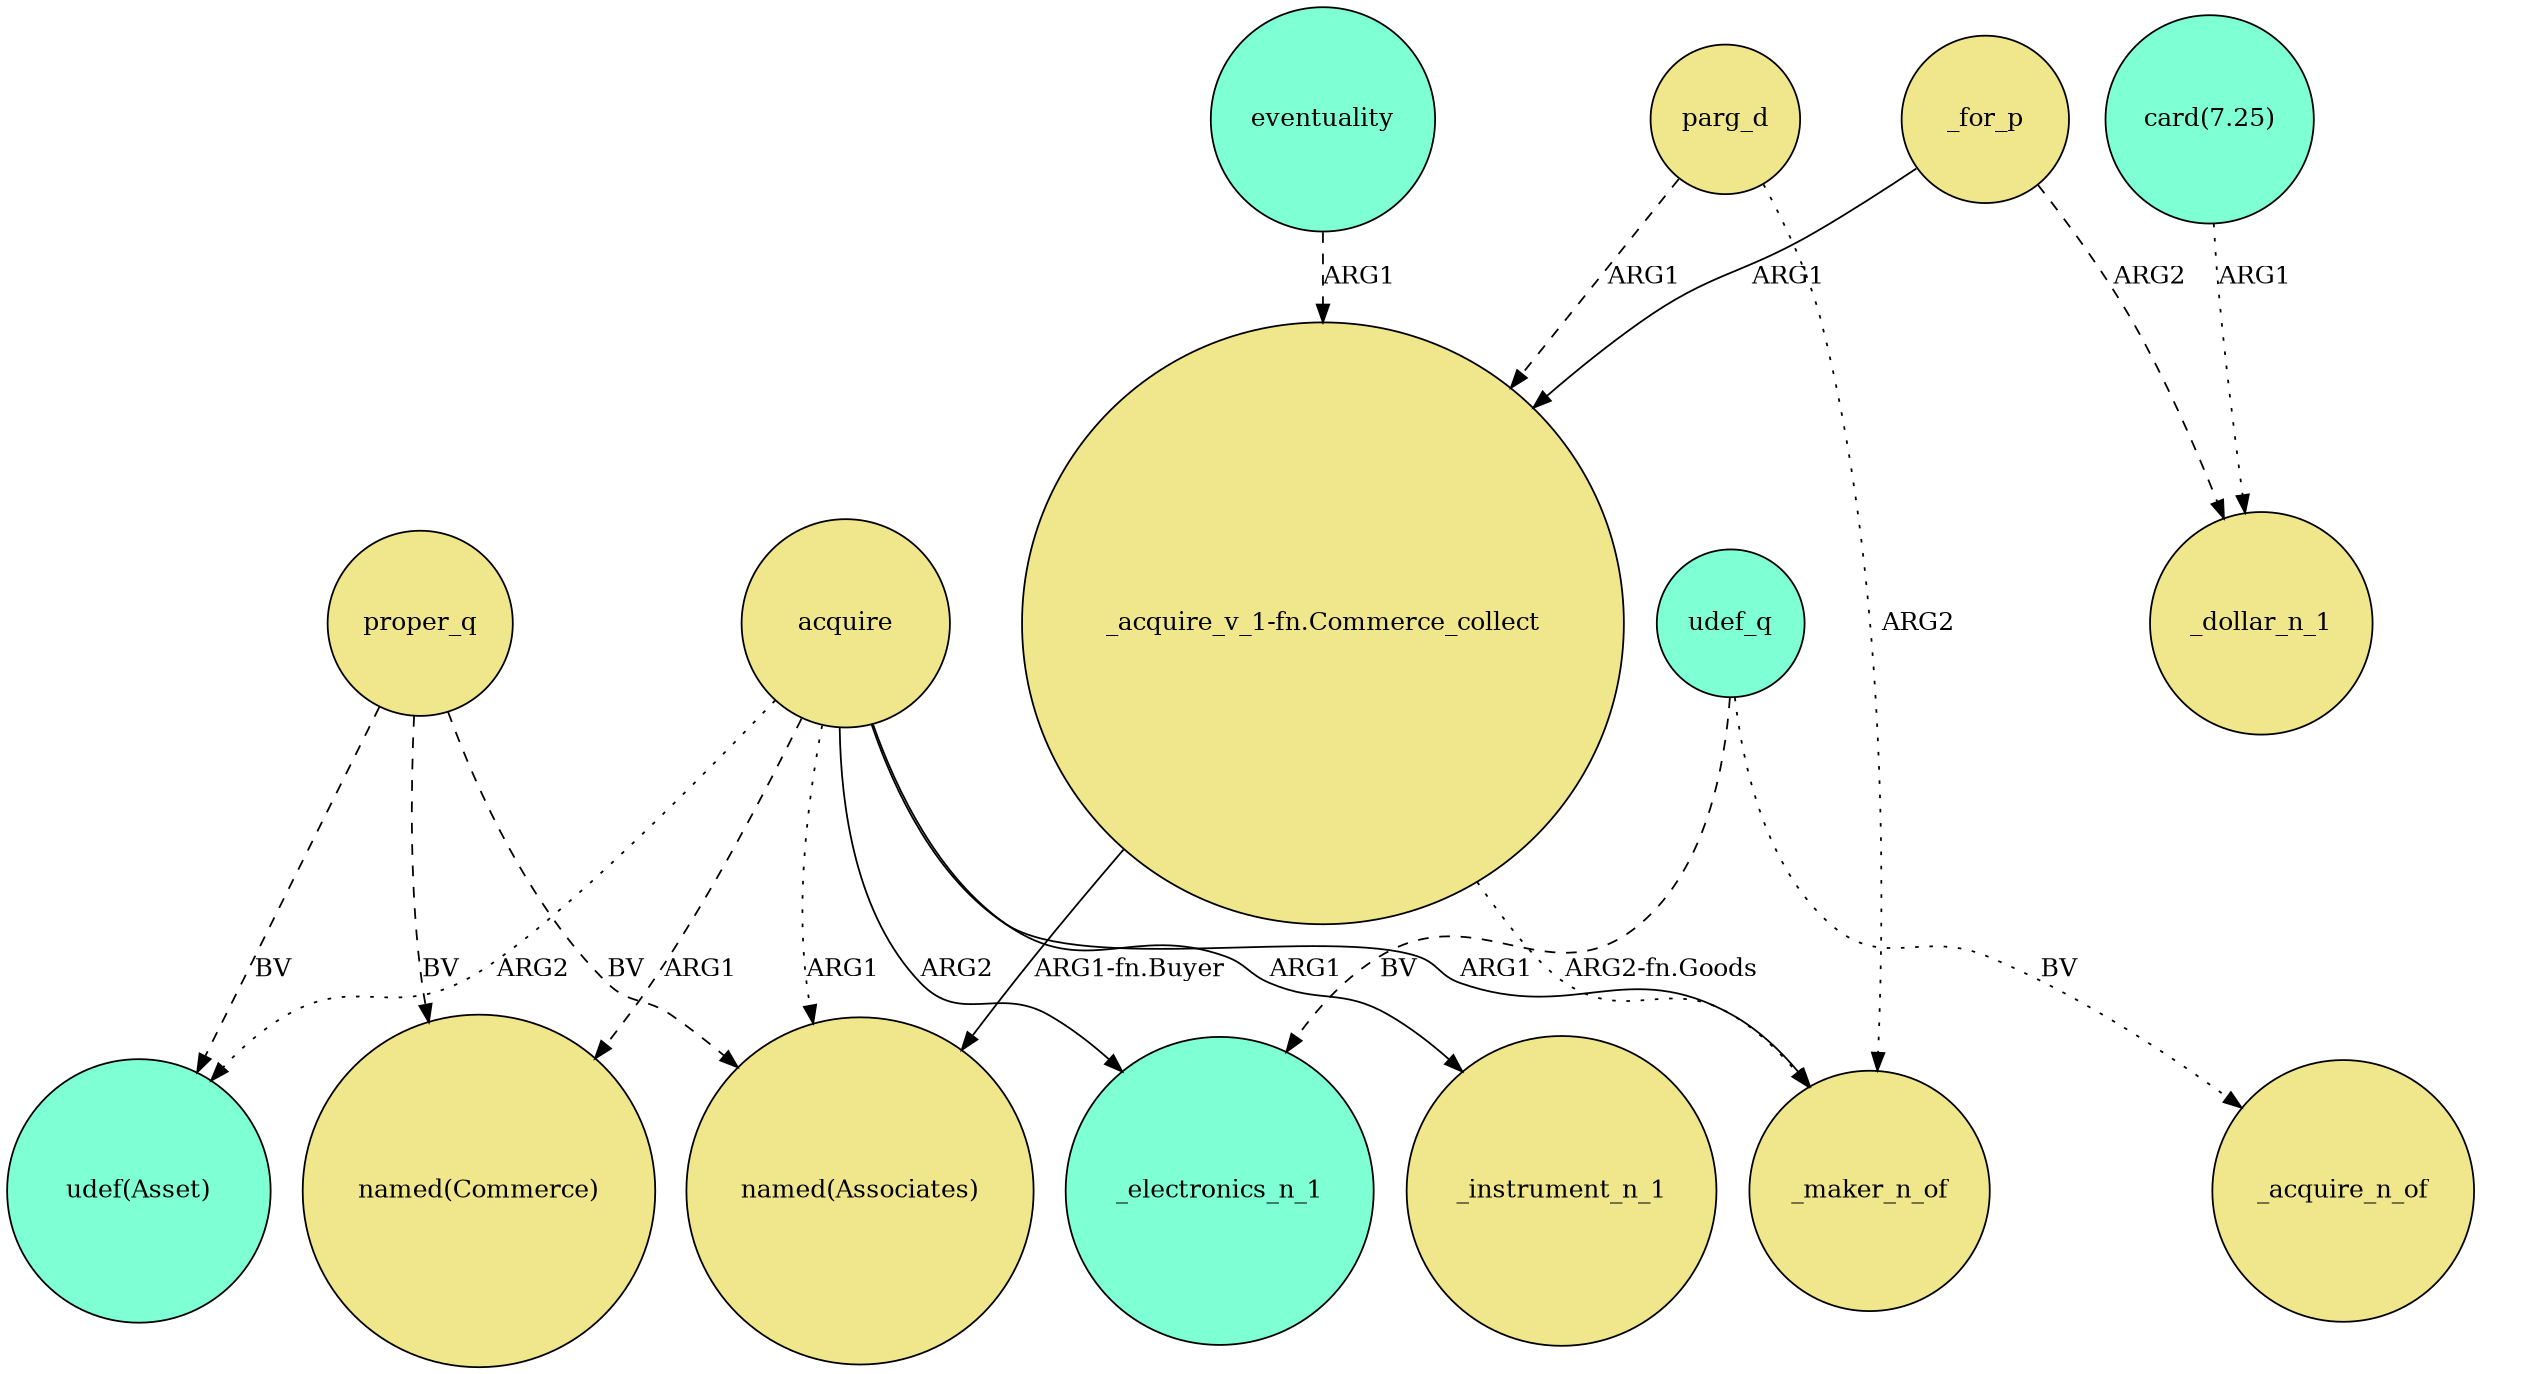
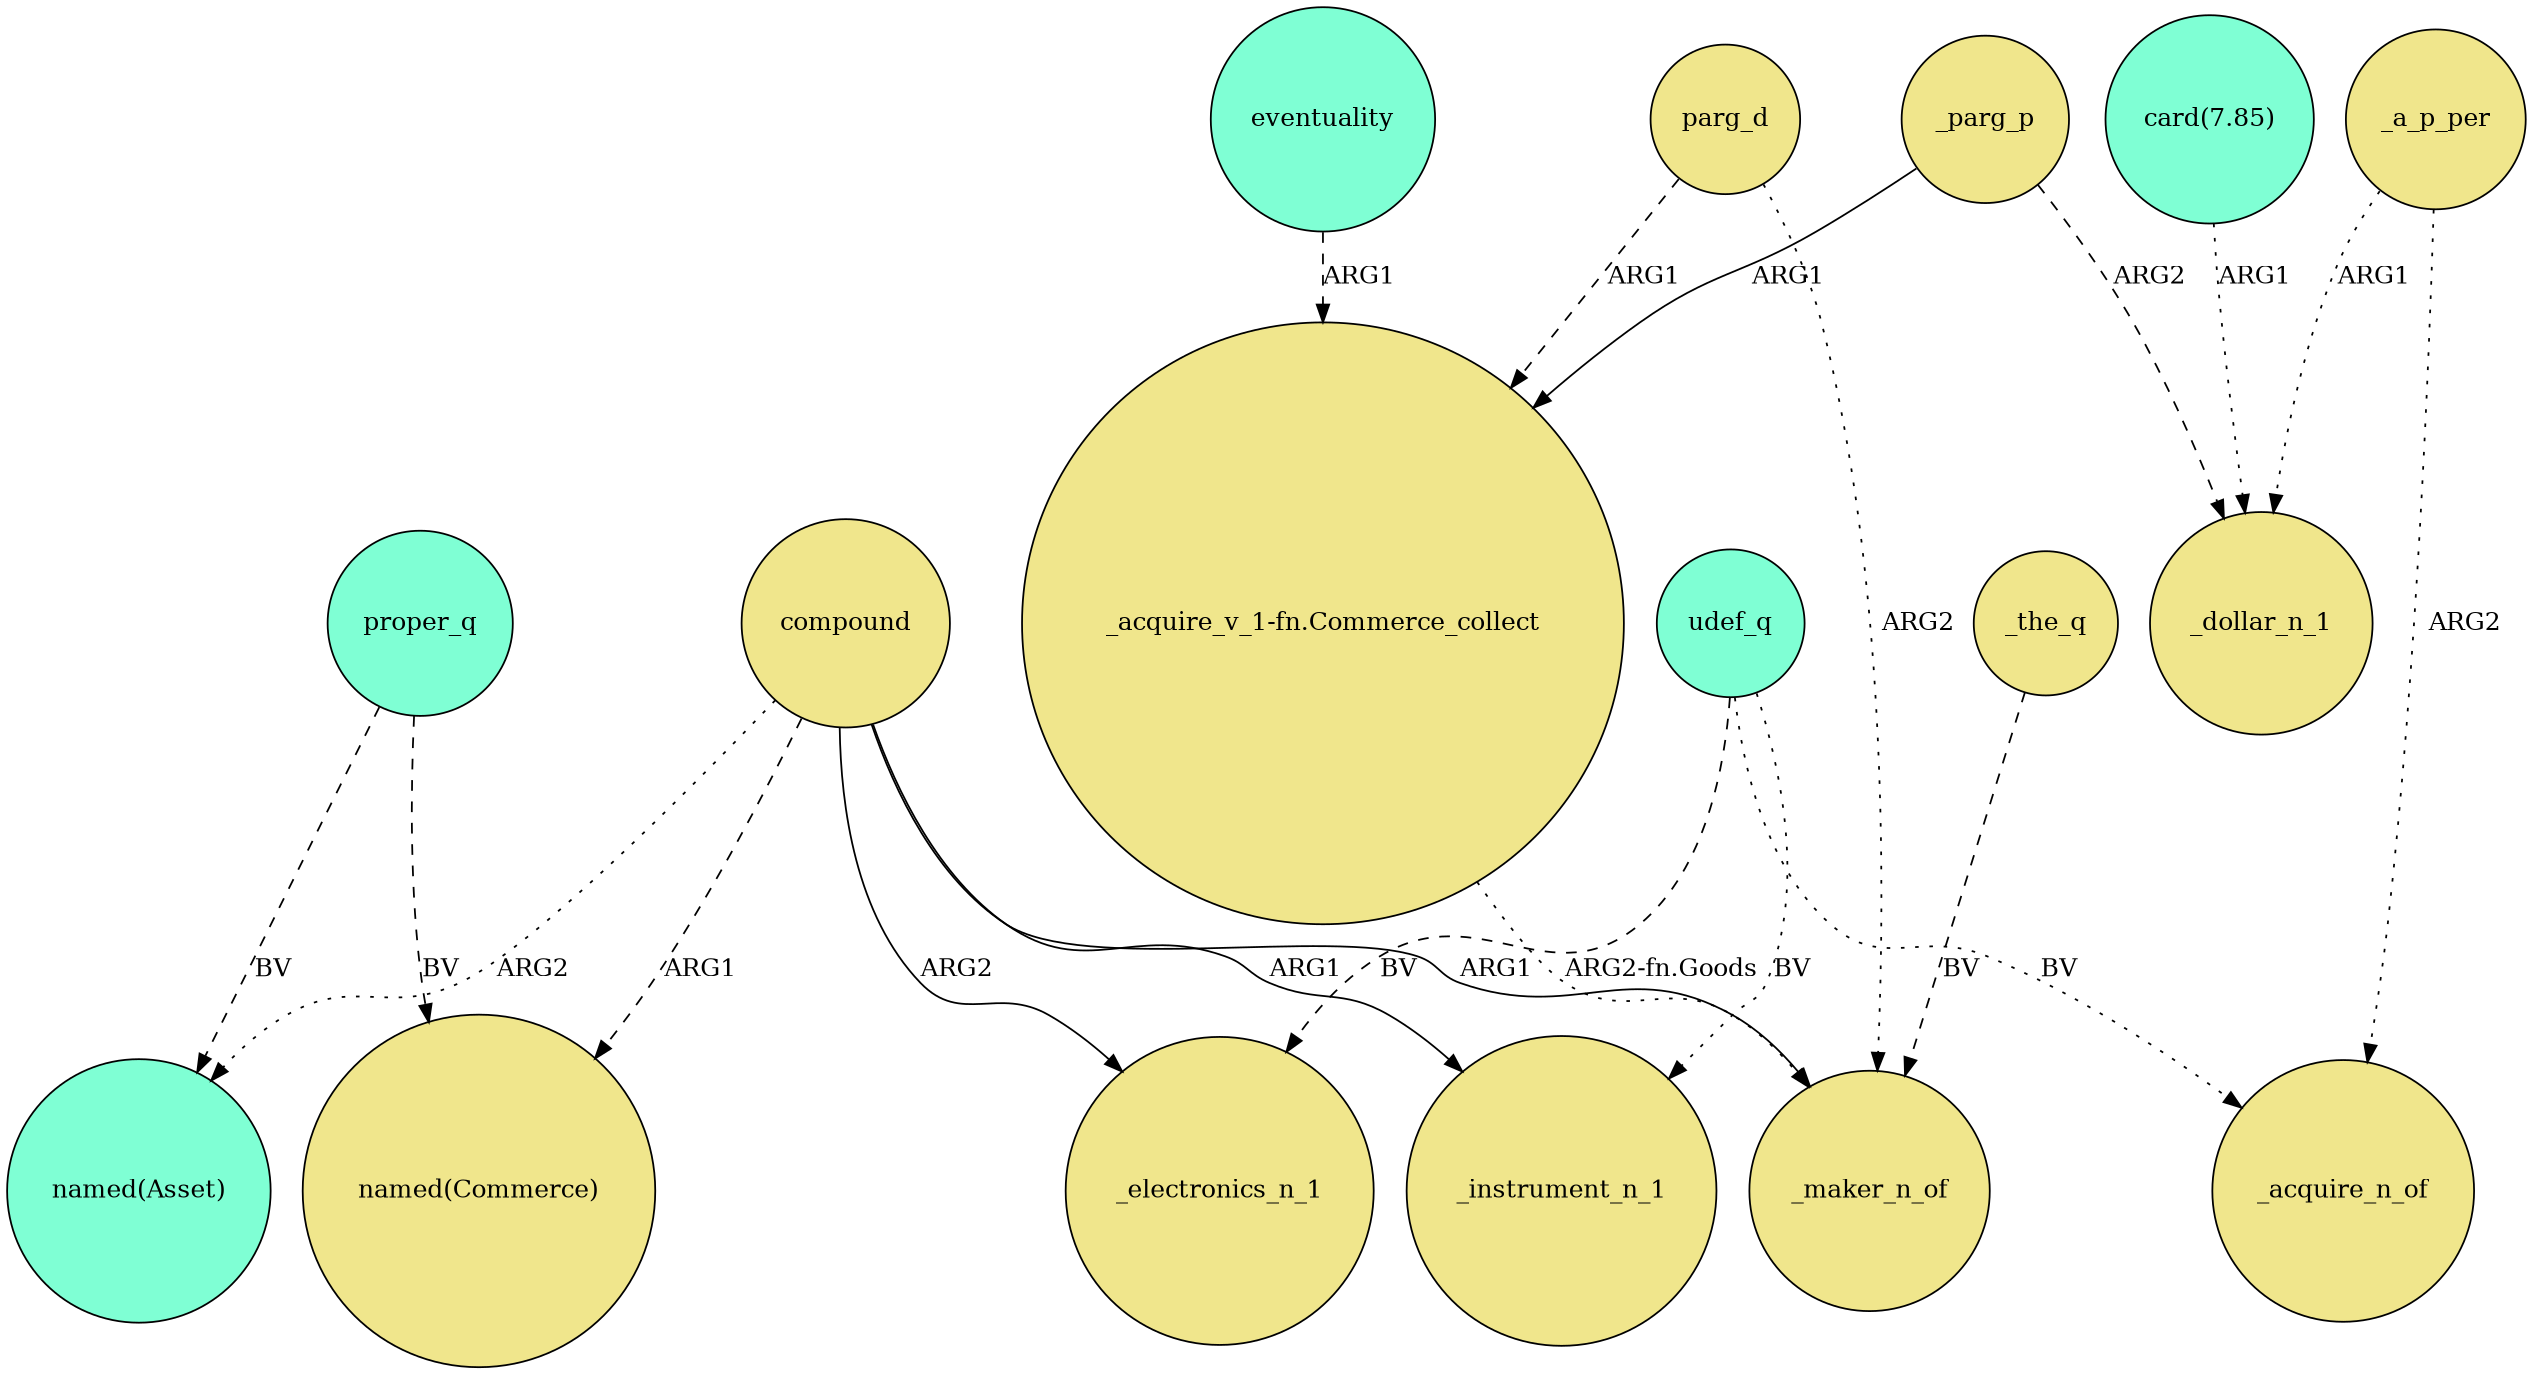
node "_for_p": label "_for_p" -> "_parg_p"
node "card(7.25)": label "card(7.25)" -> "card(7.85)"
node "_a_p_per": added
node "proper_q": fillcolor khaki -> aquamarine
node "acquire": label "acquire" -> "compound"
node "_the_q": added
edge "udef_q" -> "_instrument_n_1": added, label "BV"
node "udef(Asset)": label "udef(Asset)" -> "named(Asset)"
node "named(Associates)": removed
node "_electronics_n_1": fillcolor aquamarine -> khaki
